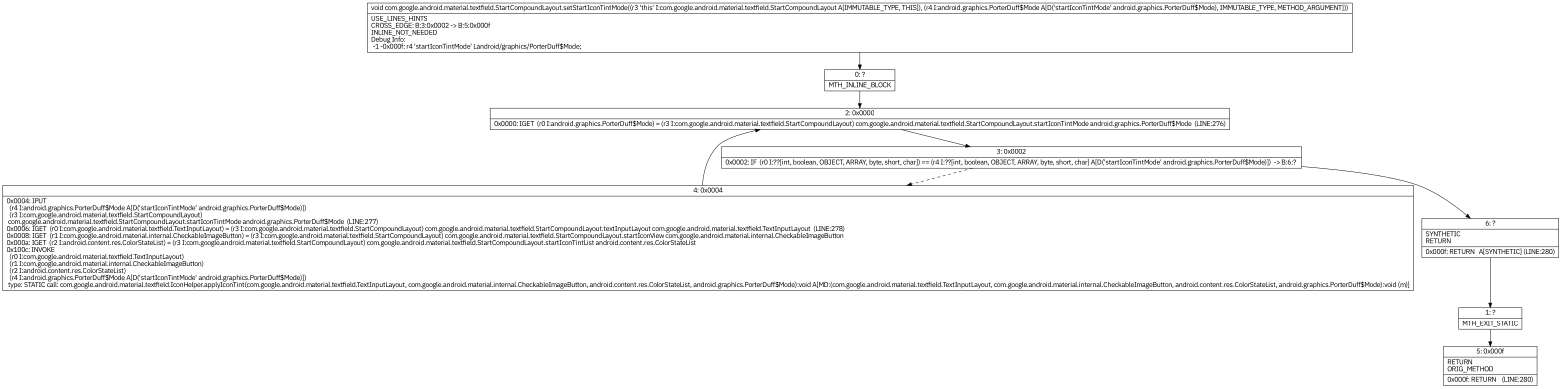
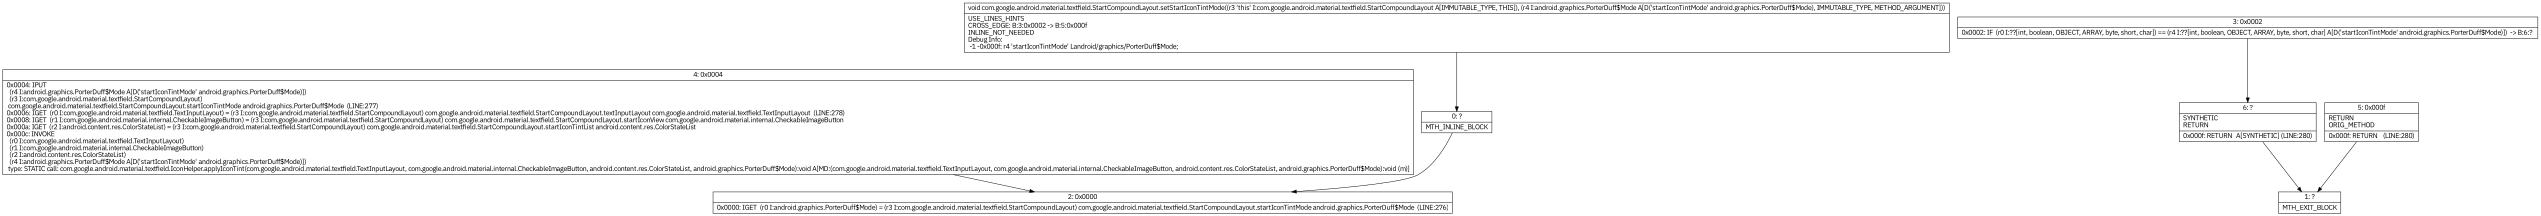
edge "2: 0x0000" -> "3: 0x0002": removed
edge "3: 0x0002" -> "4: 0x0004": removed
node "4: 0x0004": text "0x100c: INVOKE" -> "0x000c: INVOKE"
node "1: ?": text "MTH_EXIT_STATIC" -> "MTH_EXIT_BLOCK"
edge "1: ?" -> "5: 0x000f": reversed
